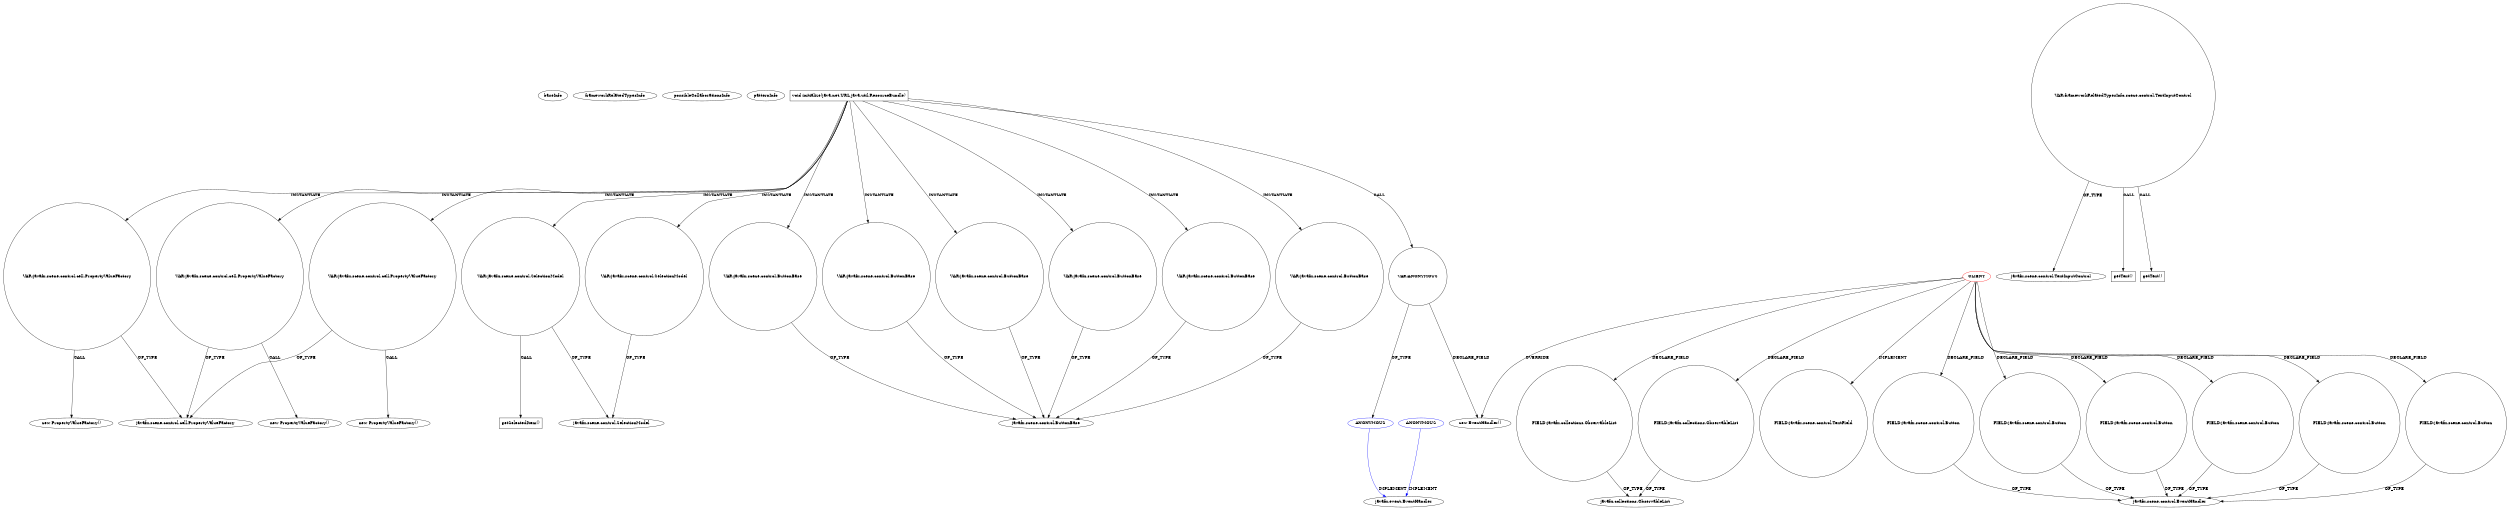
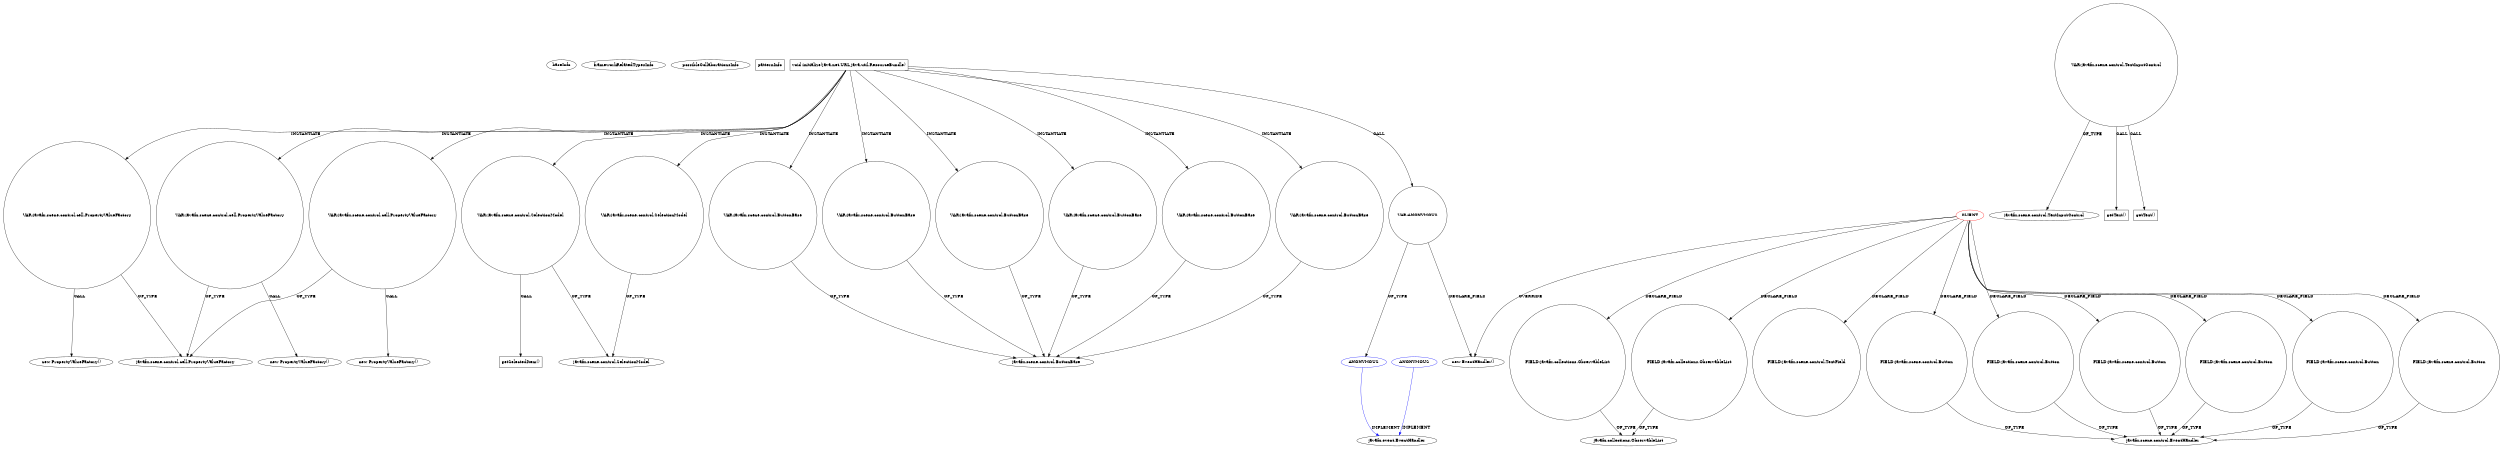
node "patternInfo": shape ellipse -> box
node "VAR:frameworkRelatedTypesInfo.scene.control.TextInputControl": label "VAR:frameworkRelatedTypesInfo.scene.control.TextInputControl" -> "VAR:javafx.scene.control.TextInputControl"
edge "CLIENT" -> "FIELD:javafx.scene.control.TextField": label "IMPLEMENT" -> "DECLARE_FIELD"
